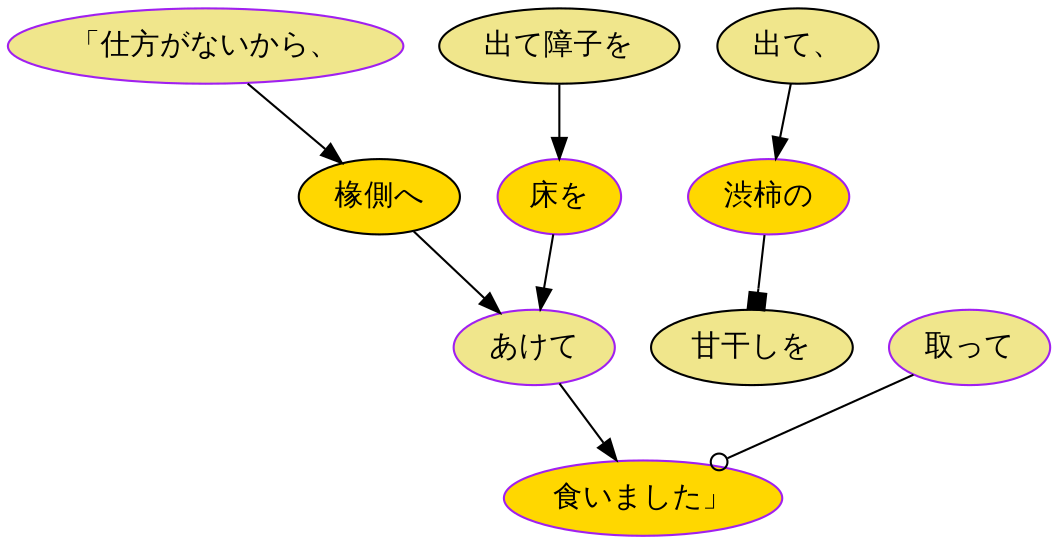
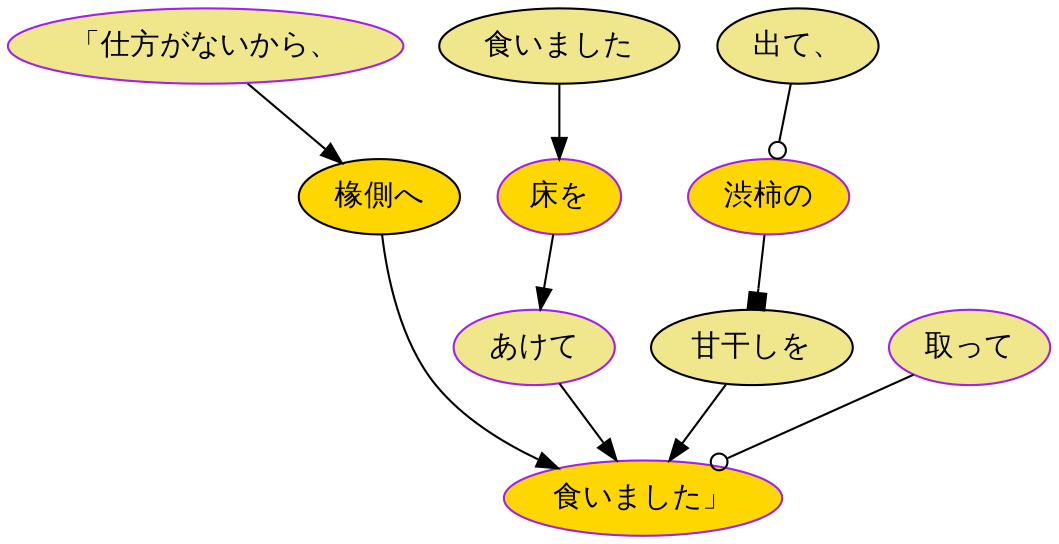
node "出て障子を": label "出て障子を" -> "食いました"
edge "出て、" -> "渋柿の": arrowhead normal -> odot
edge "椽側へ" -> "あけて": now "椽側へ" -> "食いました」"
edge "甘干しを" -> "食いました」": added
